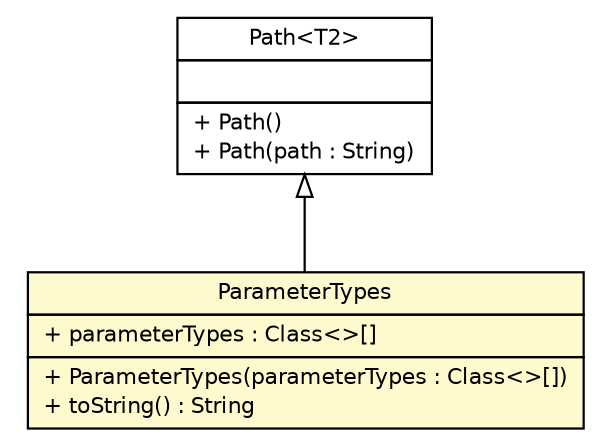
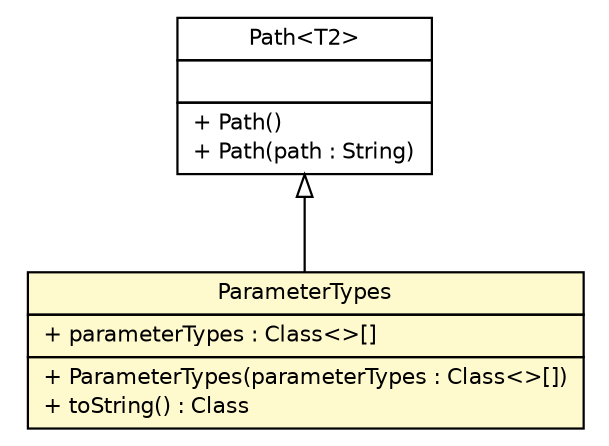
node "ParameterTypes": text "+ toString() : String" -> "+ toString() : Class"
